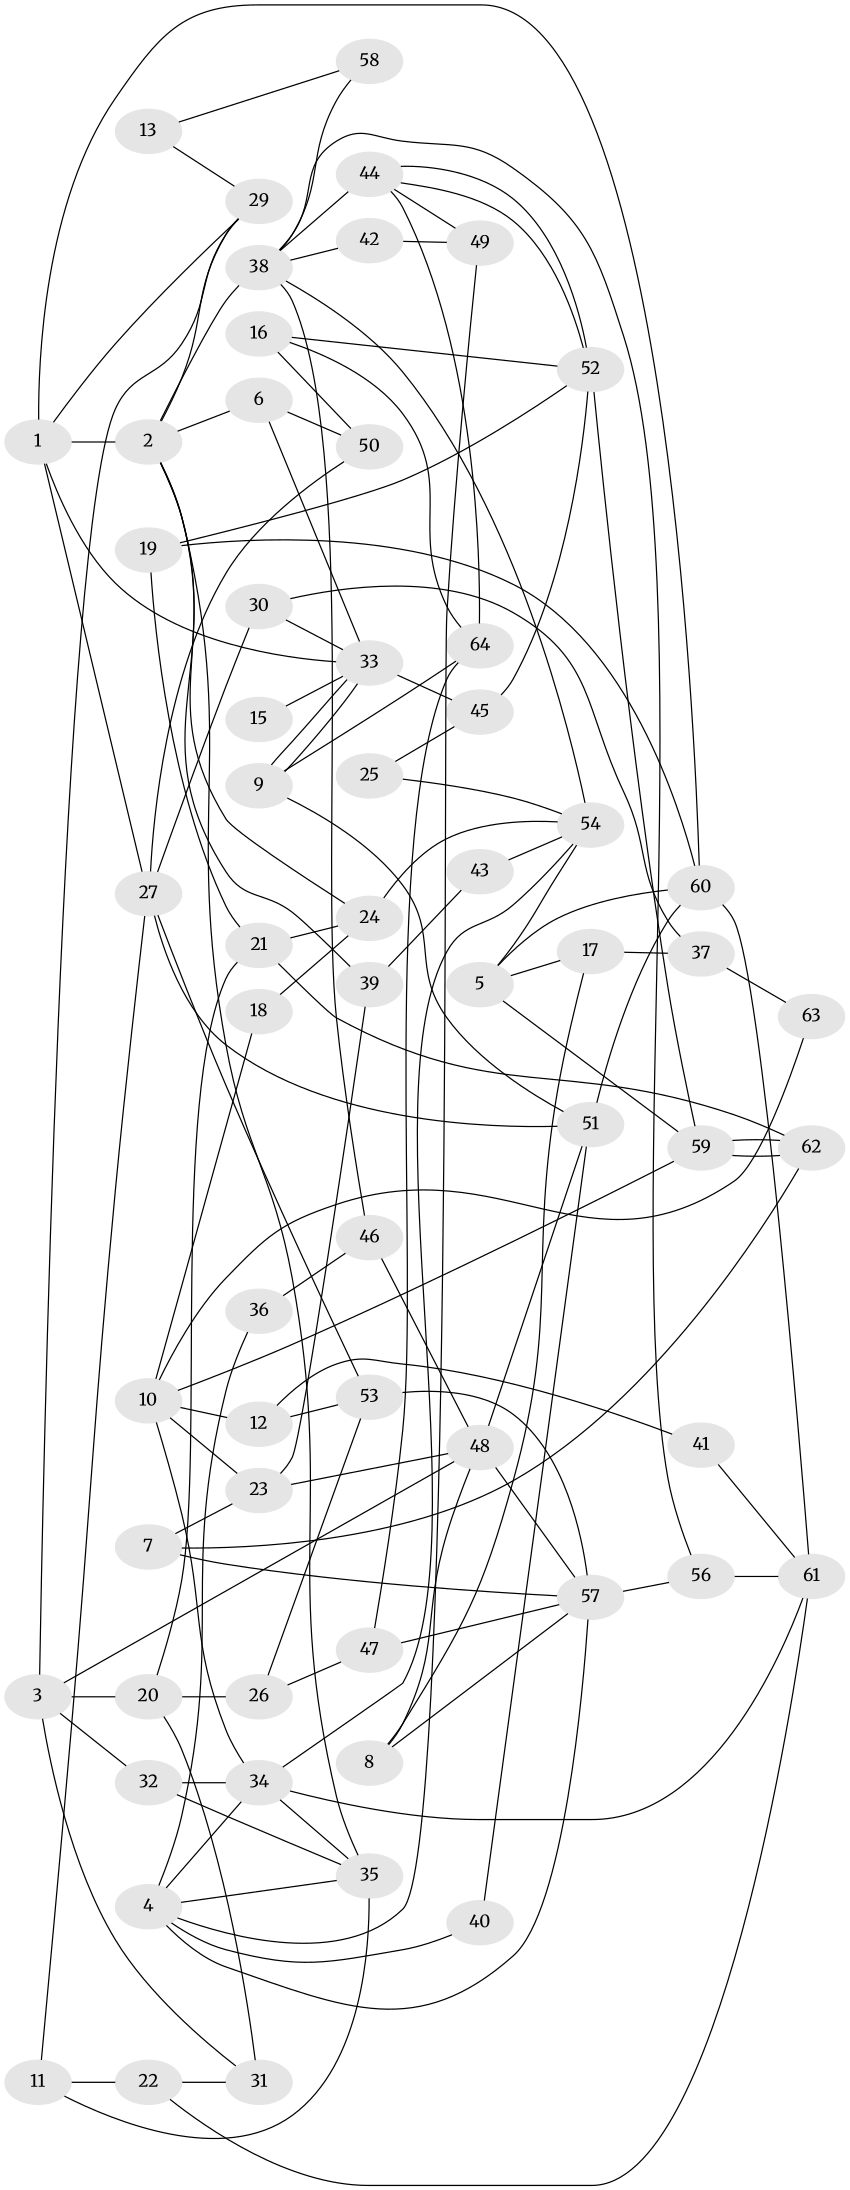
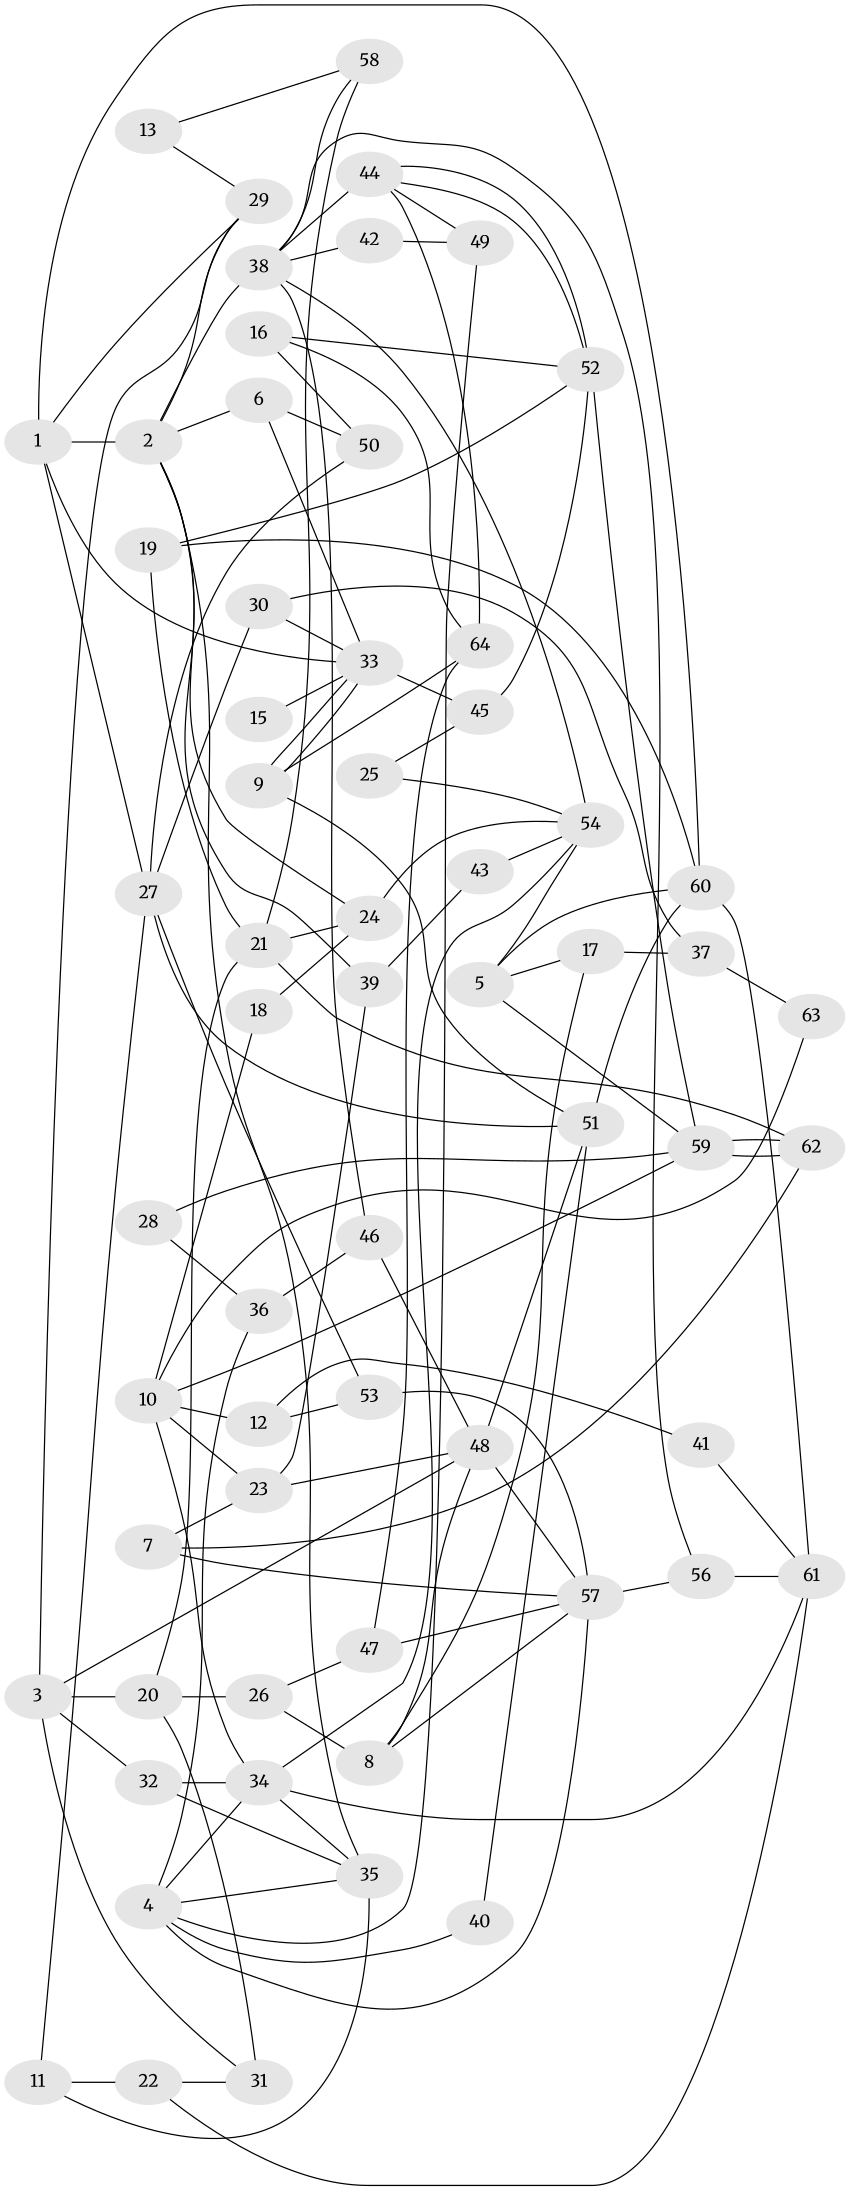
edge "58" -- "21": added
node "28": added
edge "53" -- "26": now "8" -- "26"
